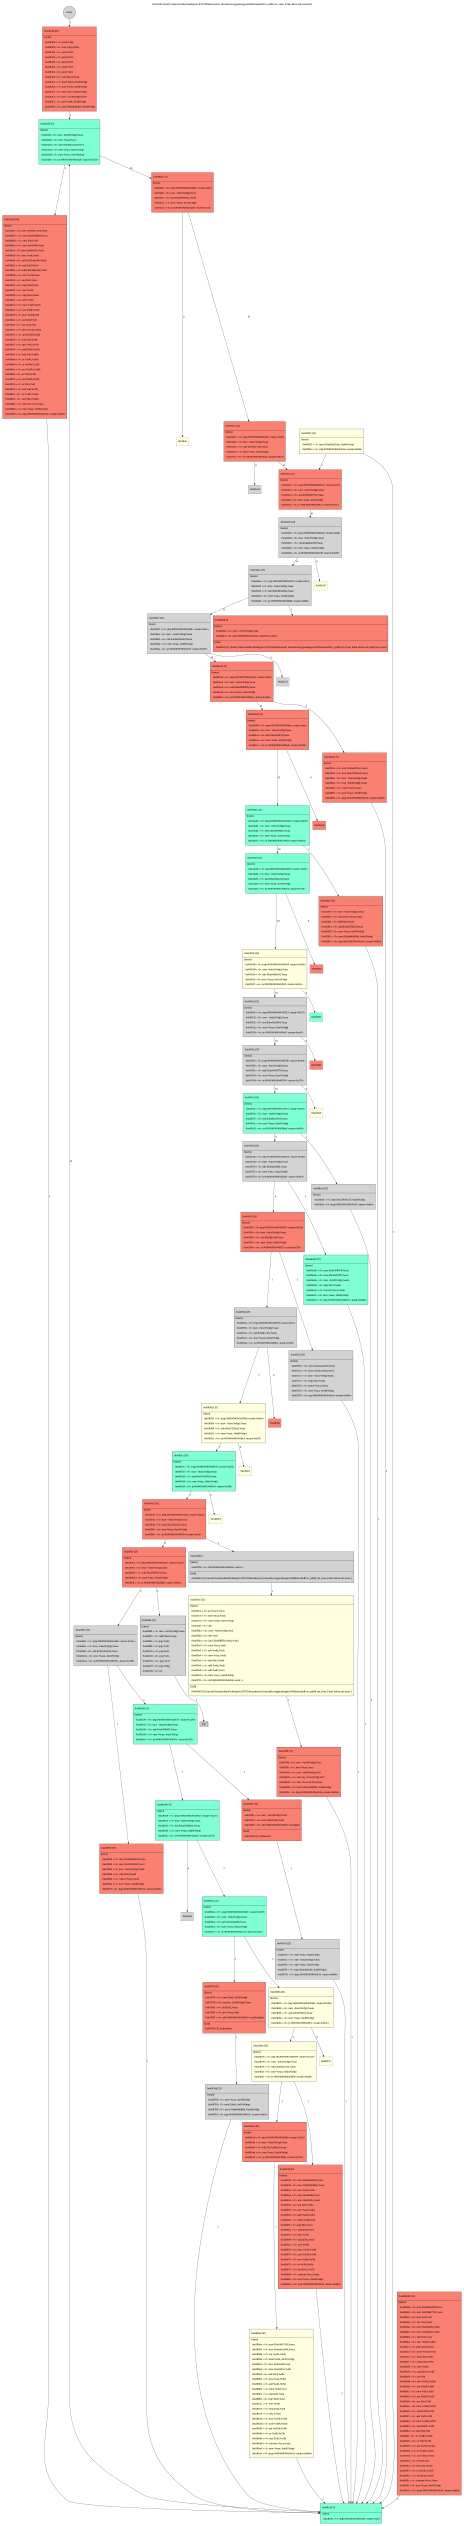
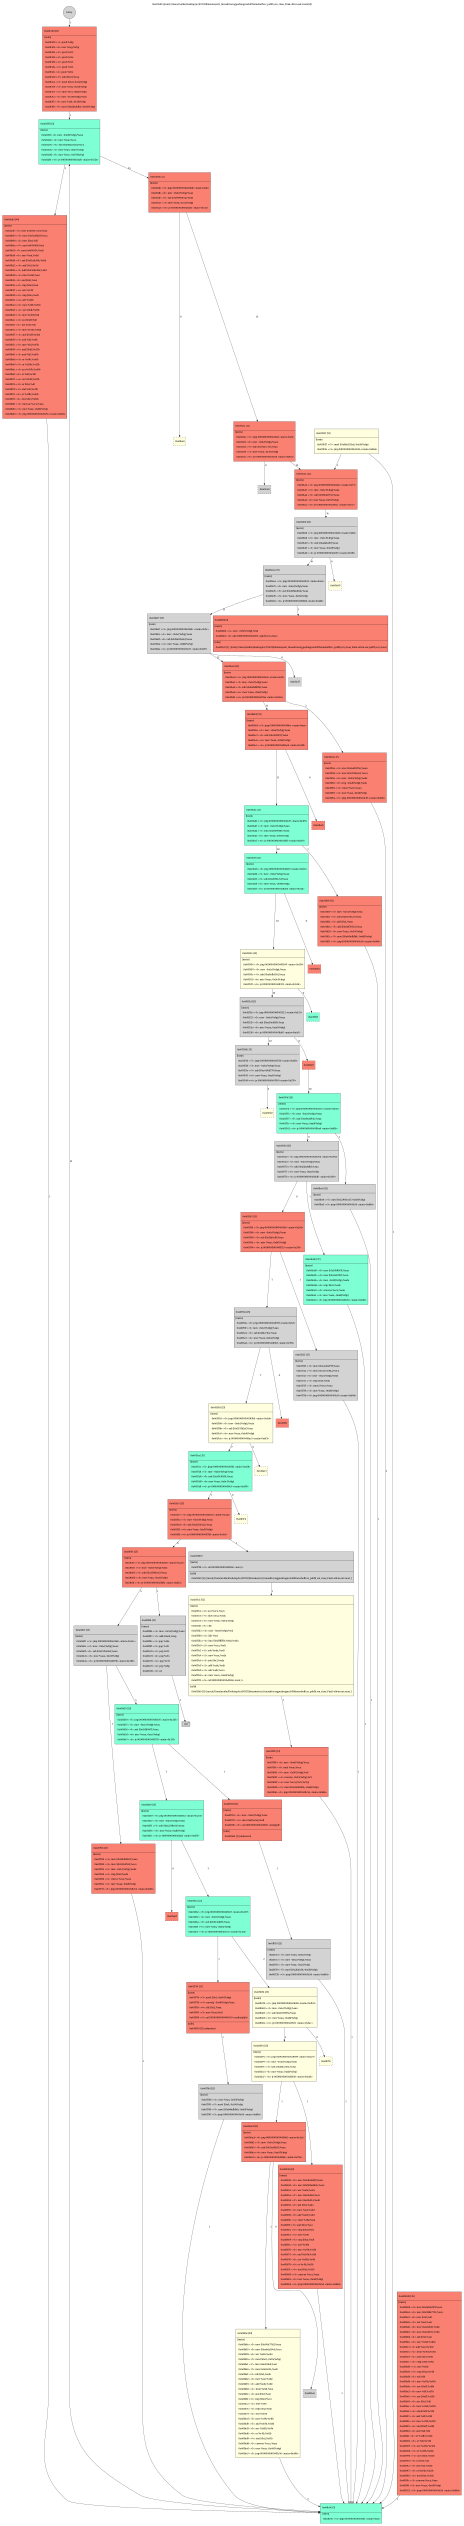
edge "0x401536 [25]" -> "0x40154f [25]": now "0x401ab7" -> "0x40154f [25]"
node "0x401a4f": fillcolor lightgrey -> salmon
node "0x4016c6": added
